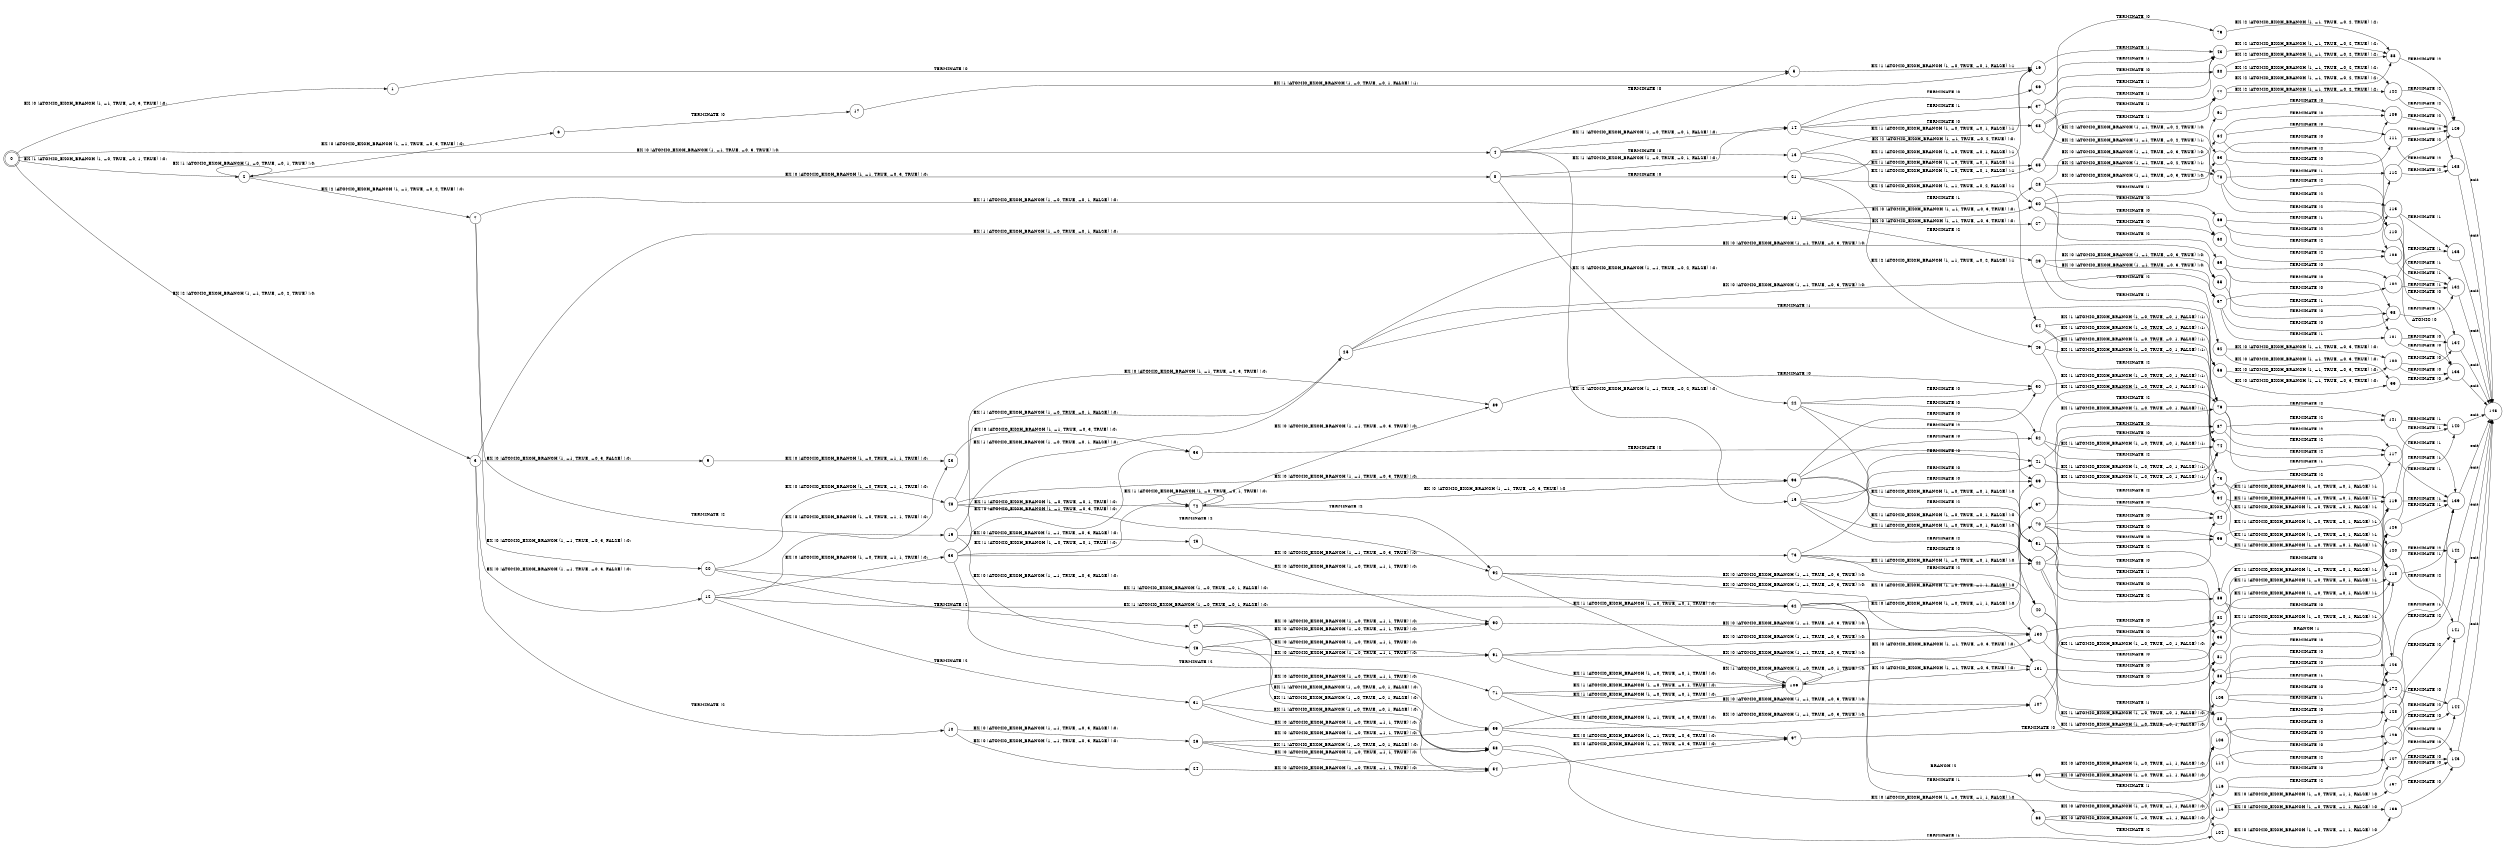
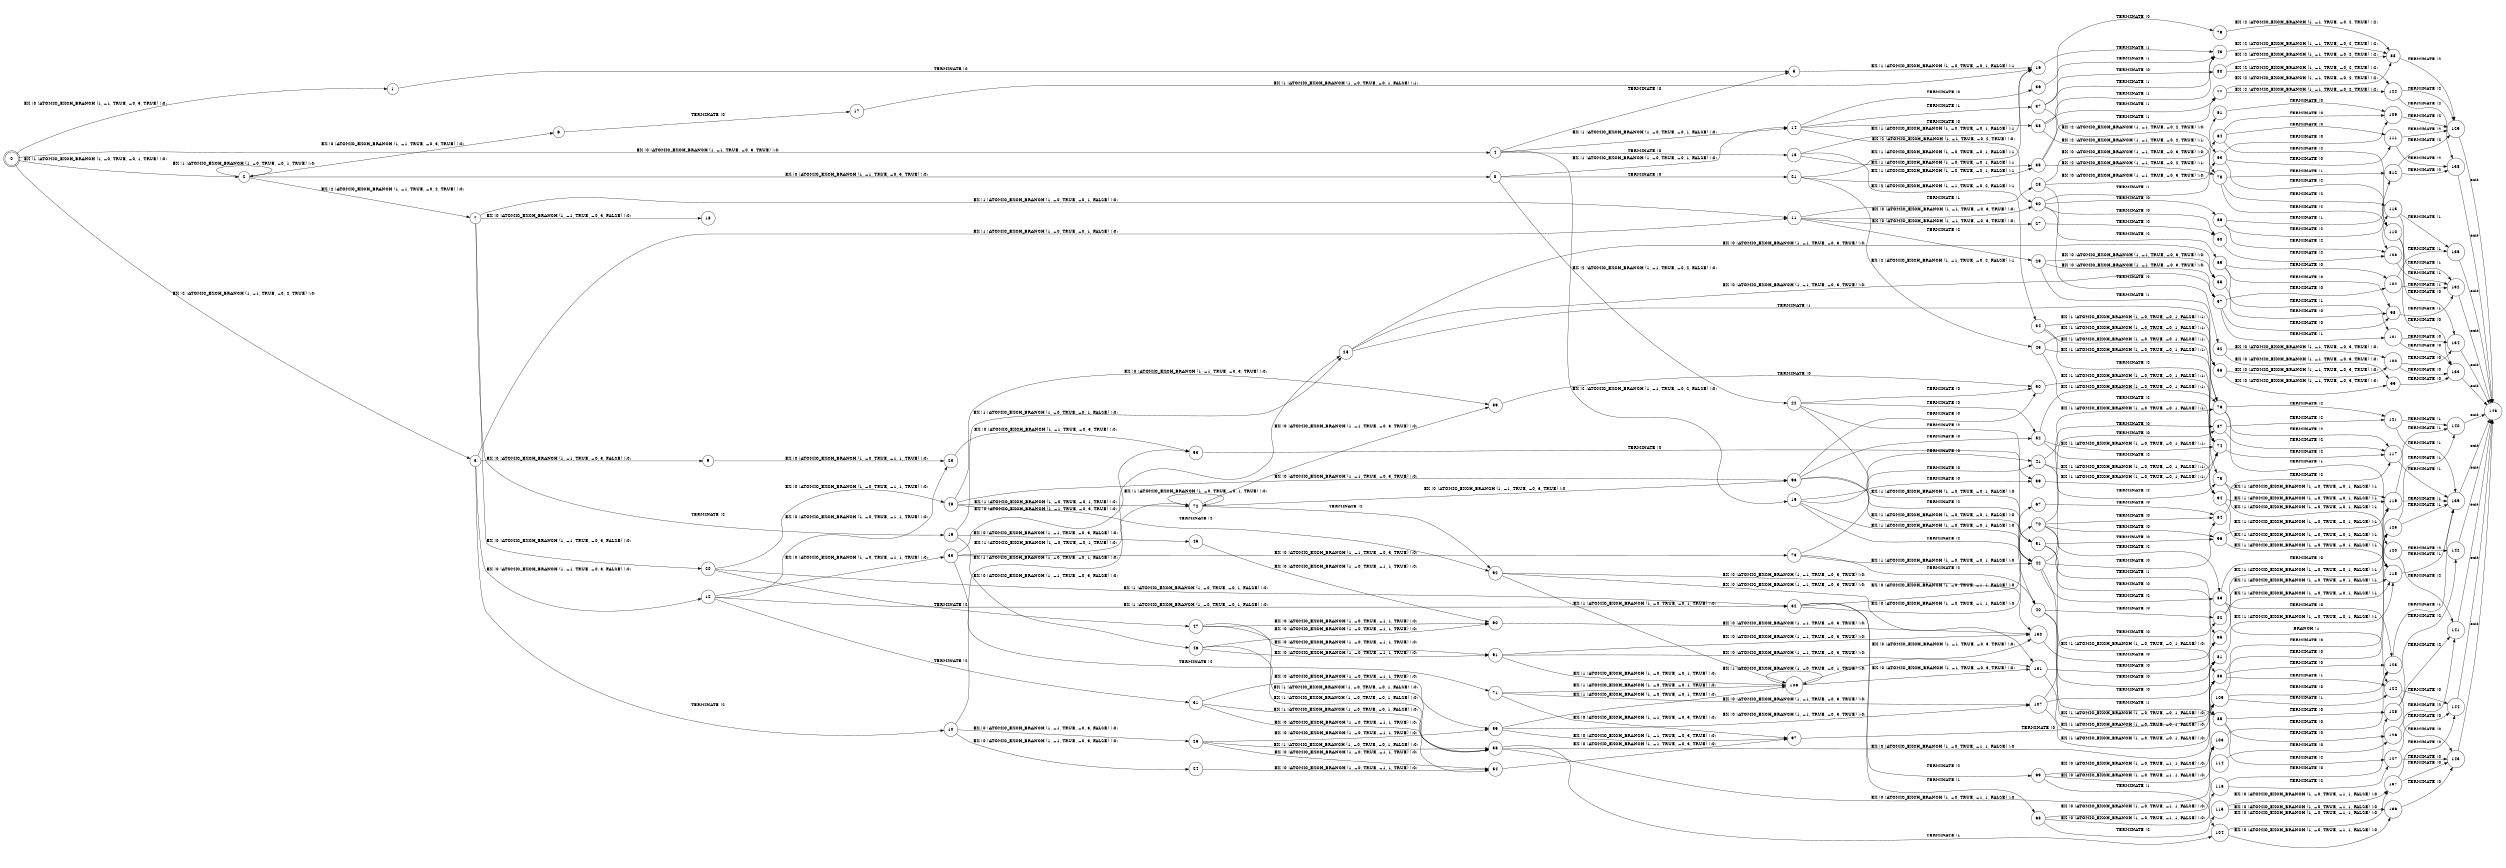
node "112": label "112" -> "812"
node "18": added
edge "110" -> "133": label "ATOMIC !0" -> "TERMINATE !0"
edge "33" -> "25": now "10" -> "25"
edge "73" -> "39": removed, label "TERMINATE !0"
edge "130" -> "82": now "40" -> "82"
node "174": label "174" -> "124"
edge "107" -> "81": added, label "TERMINATE !0"
edge "107" -> "83": added, label "EX !1 !ATOMIC_EXCH_BRANCH (1, +0, TRUE, +0, 1, FALSE) !:0:"
edge "58" -> "105": added, label "EX !0 !ATOMIC_EXCH_BRANCH (1, +0, TRUE, +1, 1, FALSE) !:0:"
edge "32" -> "69": label "BRANCH !2" -> "TERMINATE !2"
edge "104" -> "137": added, label "EX !0 !ATOMIC_EXCH_BRANCH (1, +0, TRUE, +1, 1, FALSE) !:0:"
